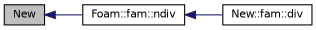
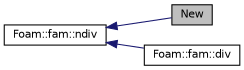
edge "Foam::fam::ndiv" -> "New": reversed
node "New::fam::div": label "New::fam::div" -> "Foam::fam::div"
